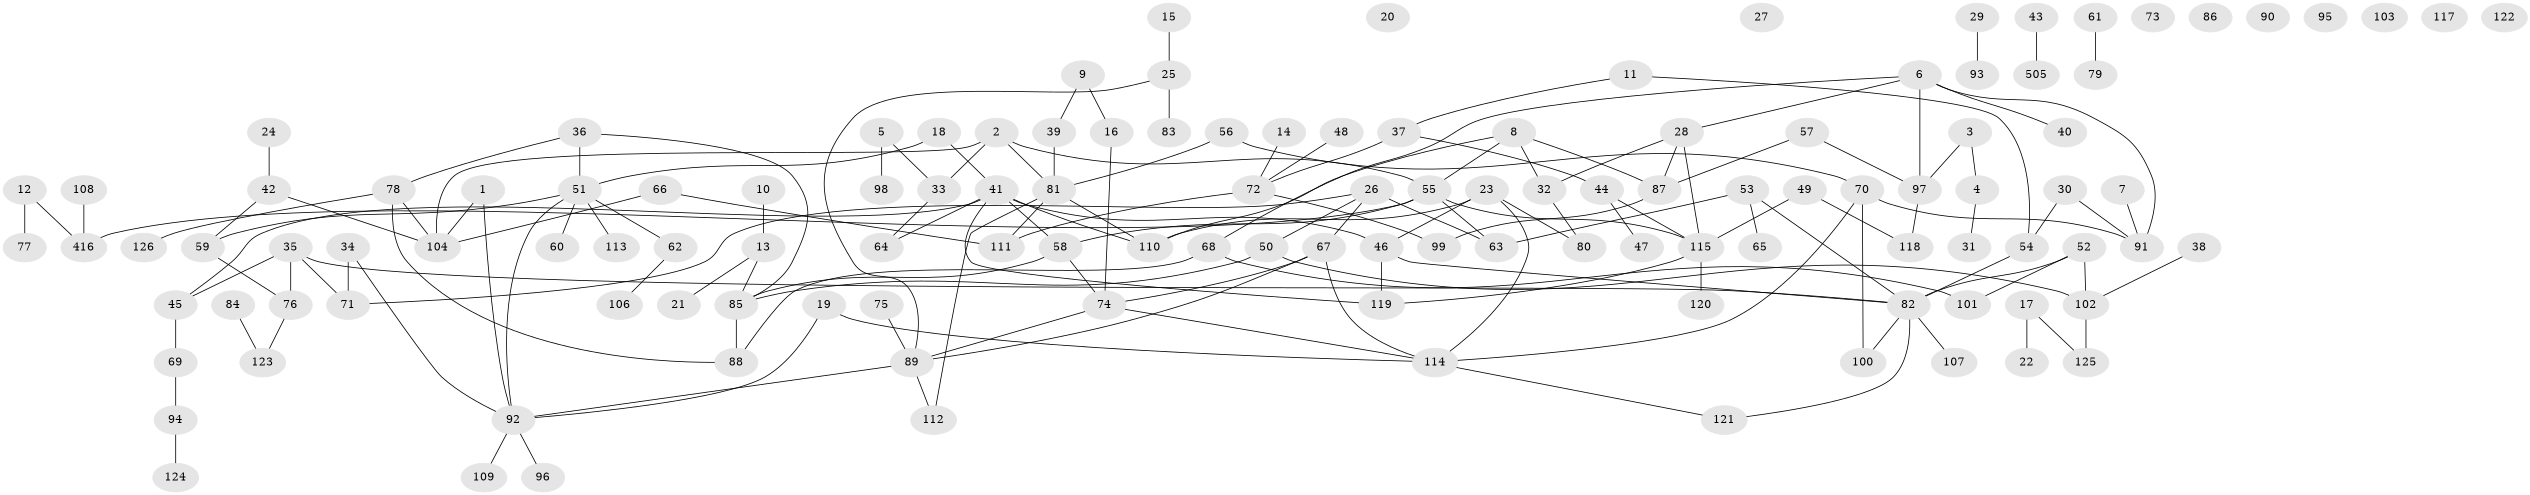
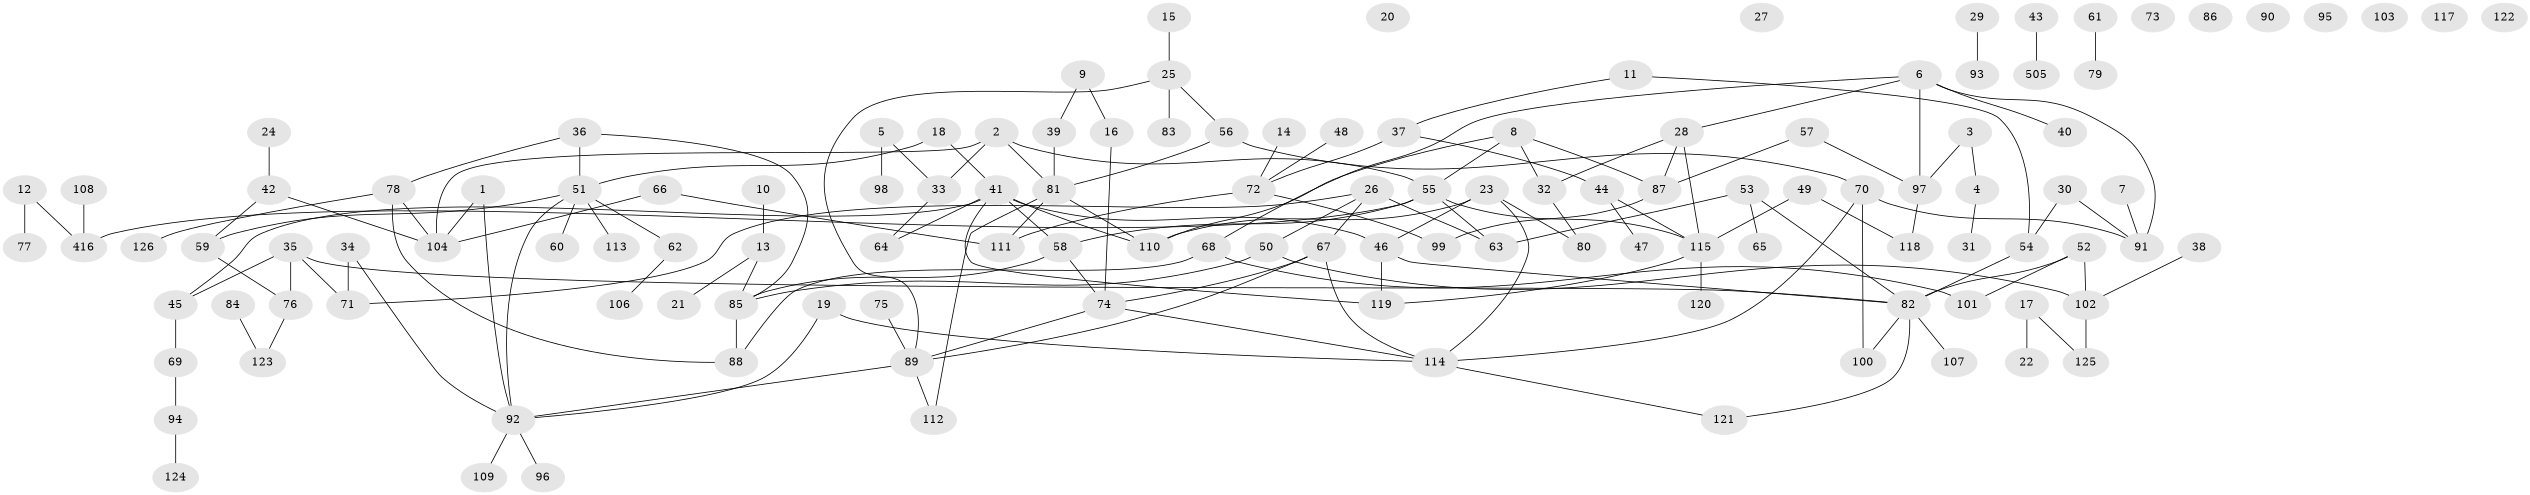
edge "25" -- "56": added
